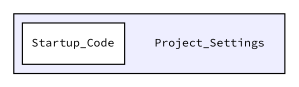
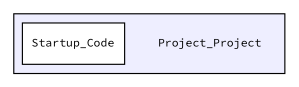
node "Project_Settings": label "Project_Settings" -> "Project_Project"
